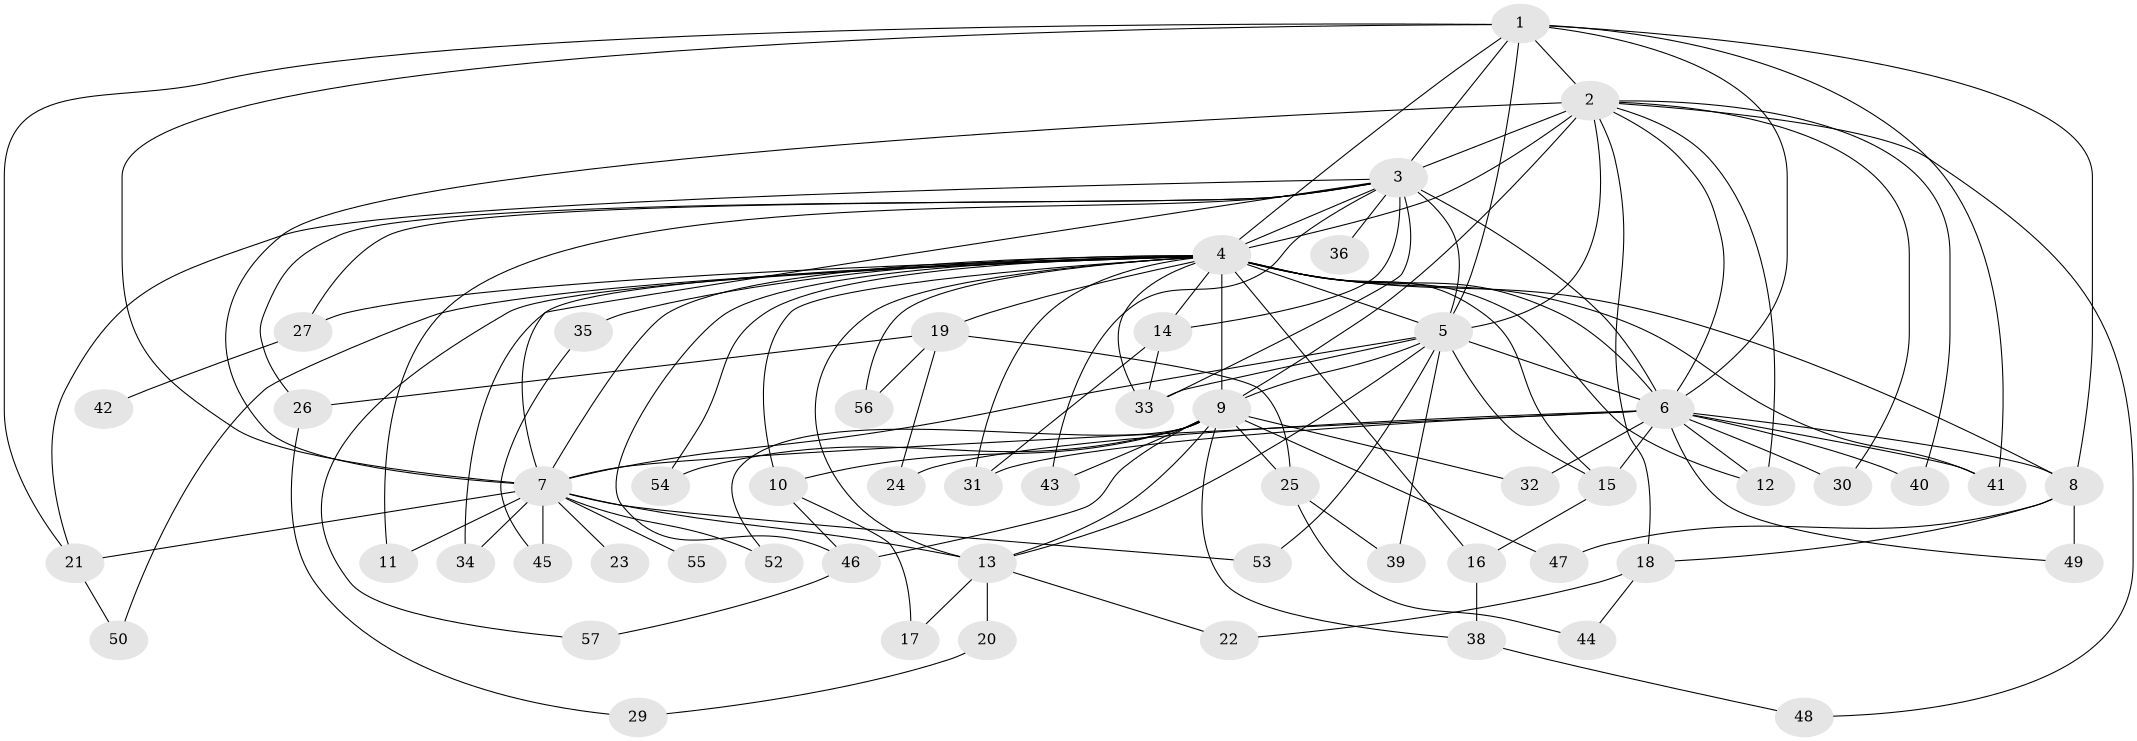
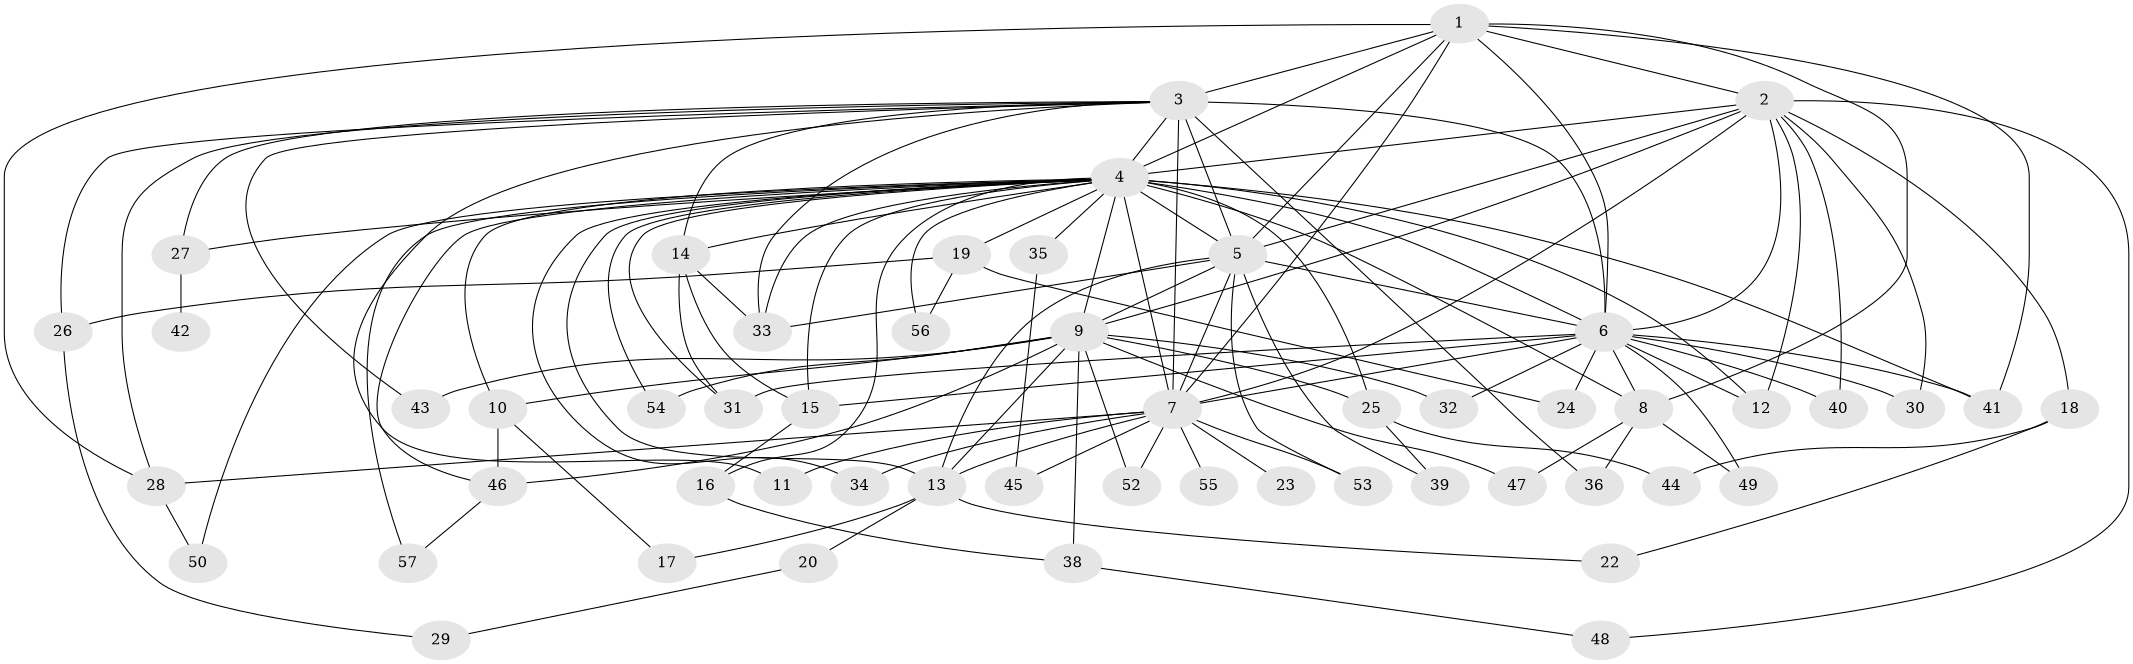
edge "2" -- "3": removed
edge "19" -- "25": now "4" -- "25"
edge "5" -- "15": now "14" -- "15"
edge "8" -- "18": now "8" -- "36"
node "21": label "21" -> "28"
